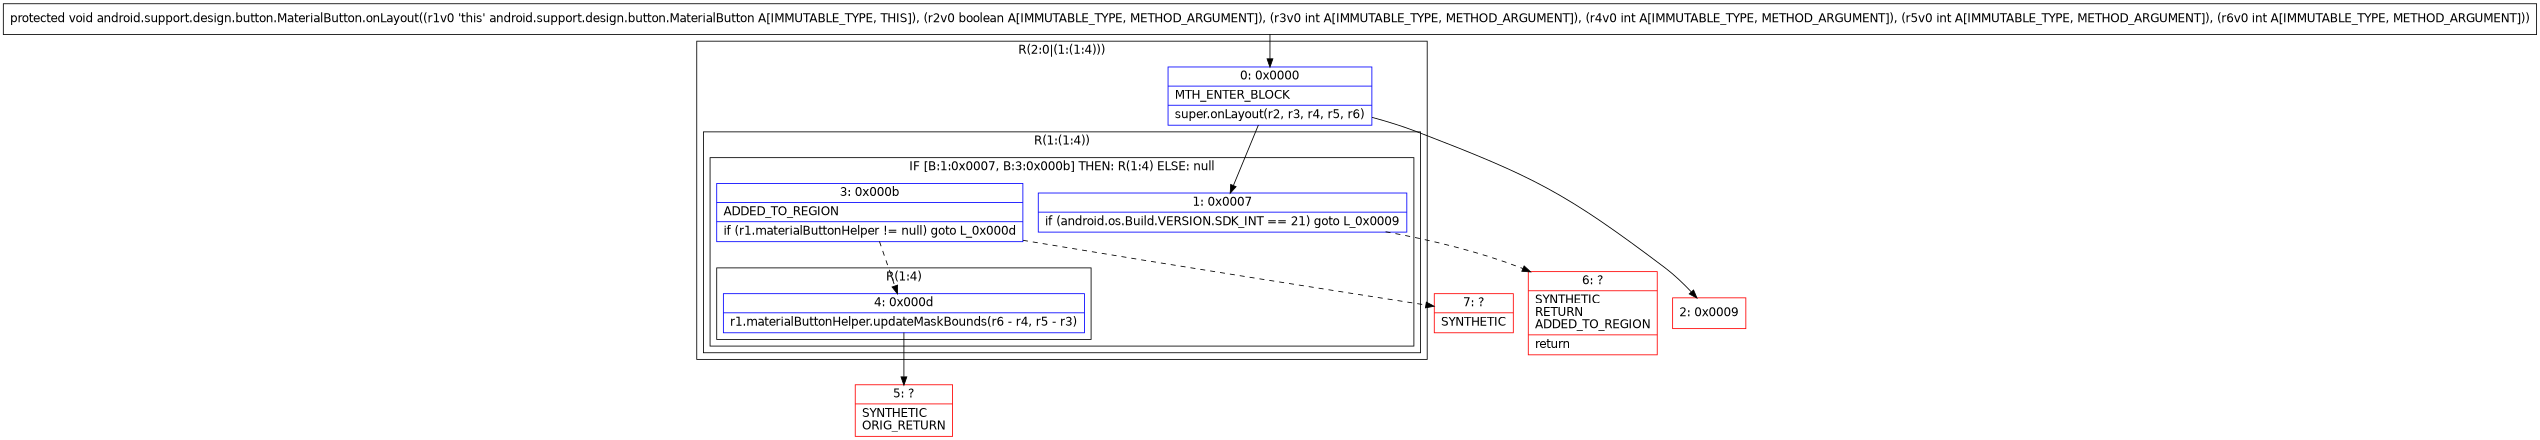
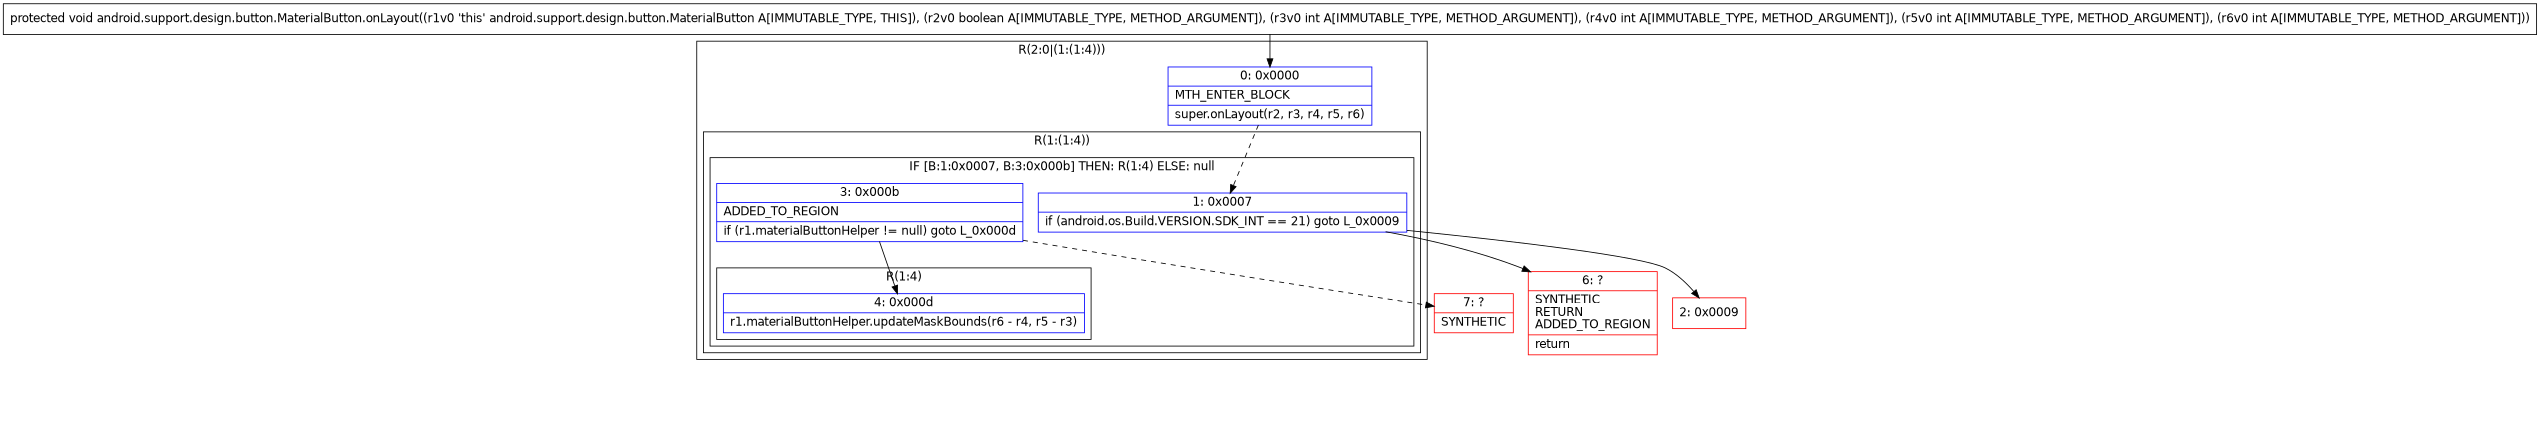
edge "0: 0x0000" -> "1: 0x0007": style solid -> dashed
edge "0: 0x0000" -> "2: 0x0009": now "1: 0x0007" -> "2: 0x0009"
edge "1: 0x0007" -> "6: ?": style dashed -> solid
edge "3: 0x000b" -> "4: 0x000d": style dashed -> solid
node "5: ?": removed
